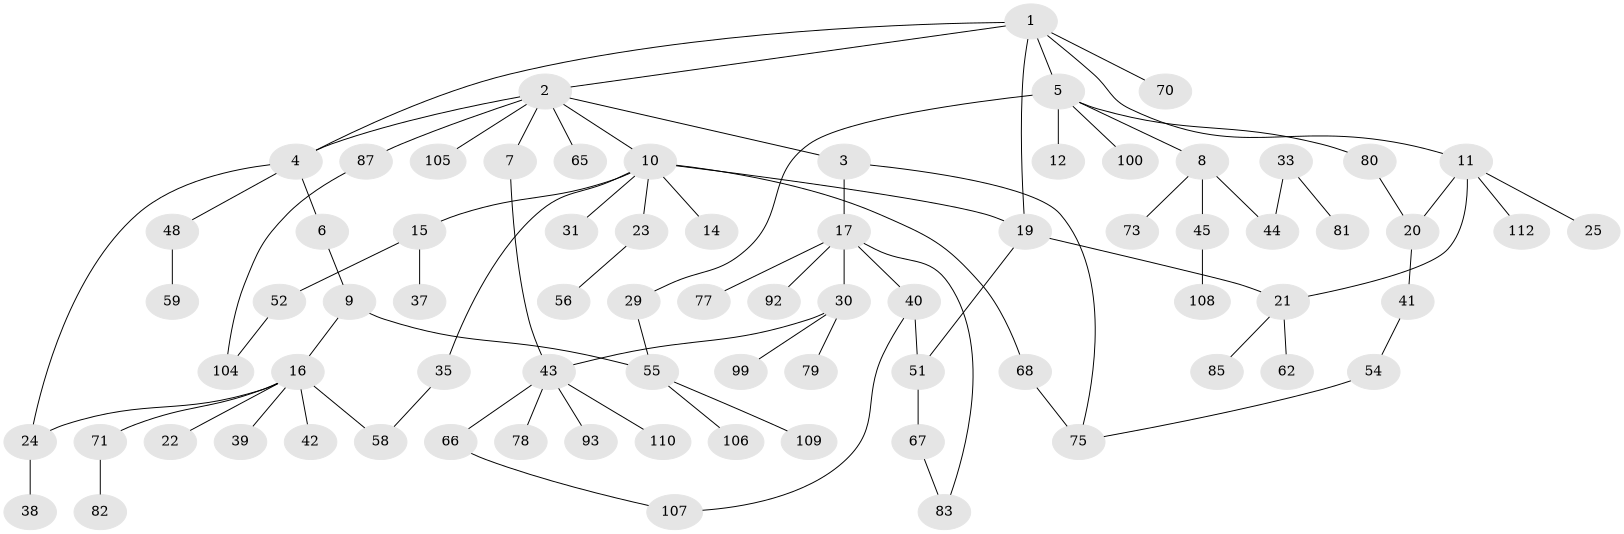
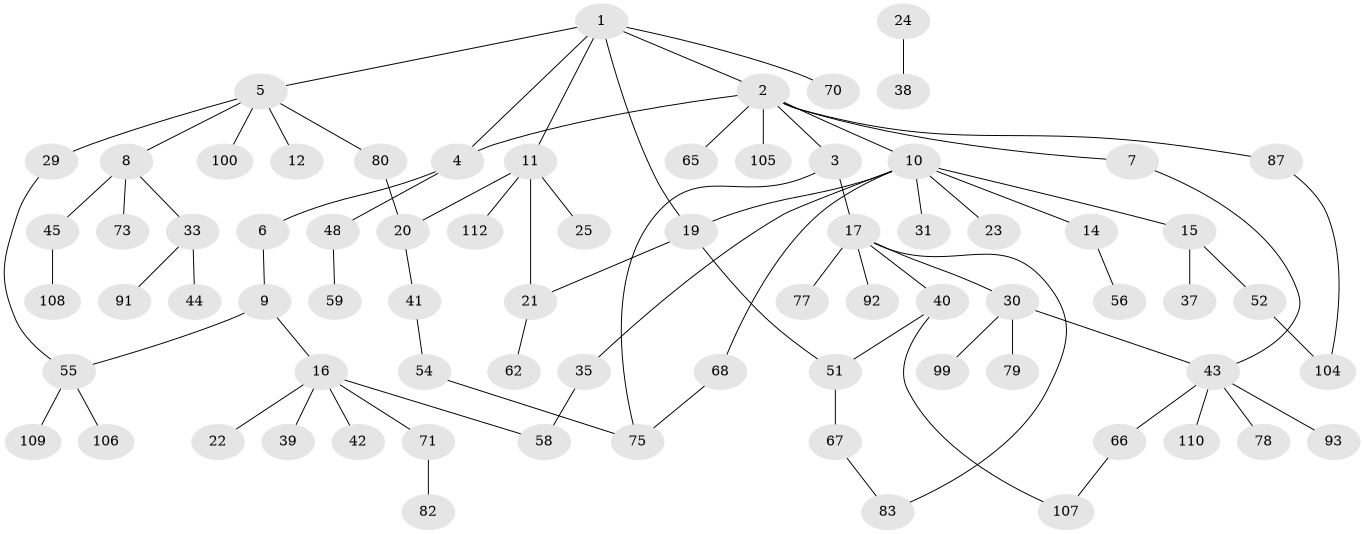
edge "8" -- "44": now "8" -- "33"
node "81": label "81" -> "91"
edge "4" -- "24": removed
edge "23" -- "56": now "14" -- "56"
node "85": removed
edge "16" -- "24": removed
